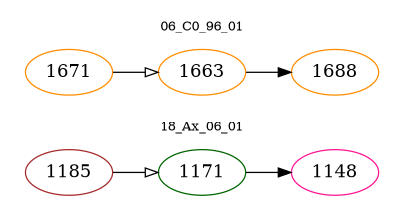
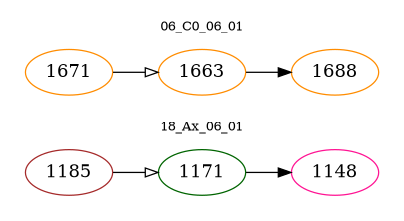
cluster "06_C0_96_01": label "06_C0_96_01" -> "06_C0_06_01"
